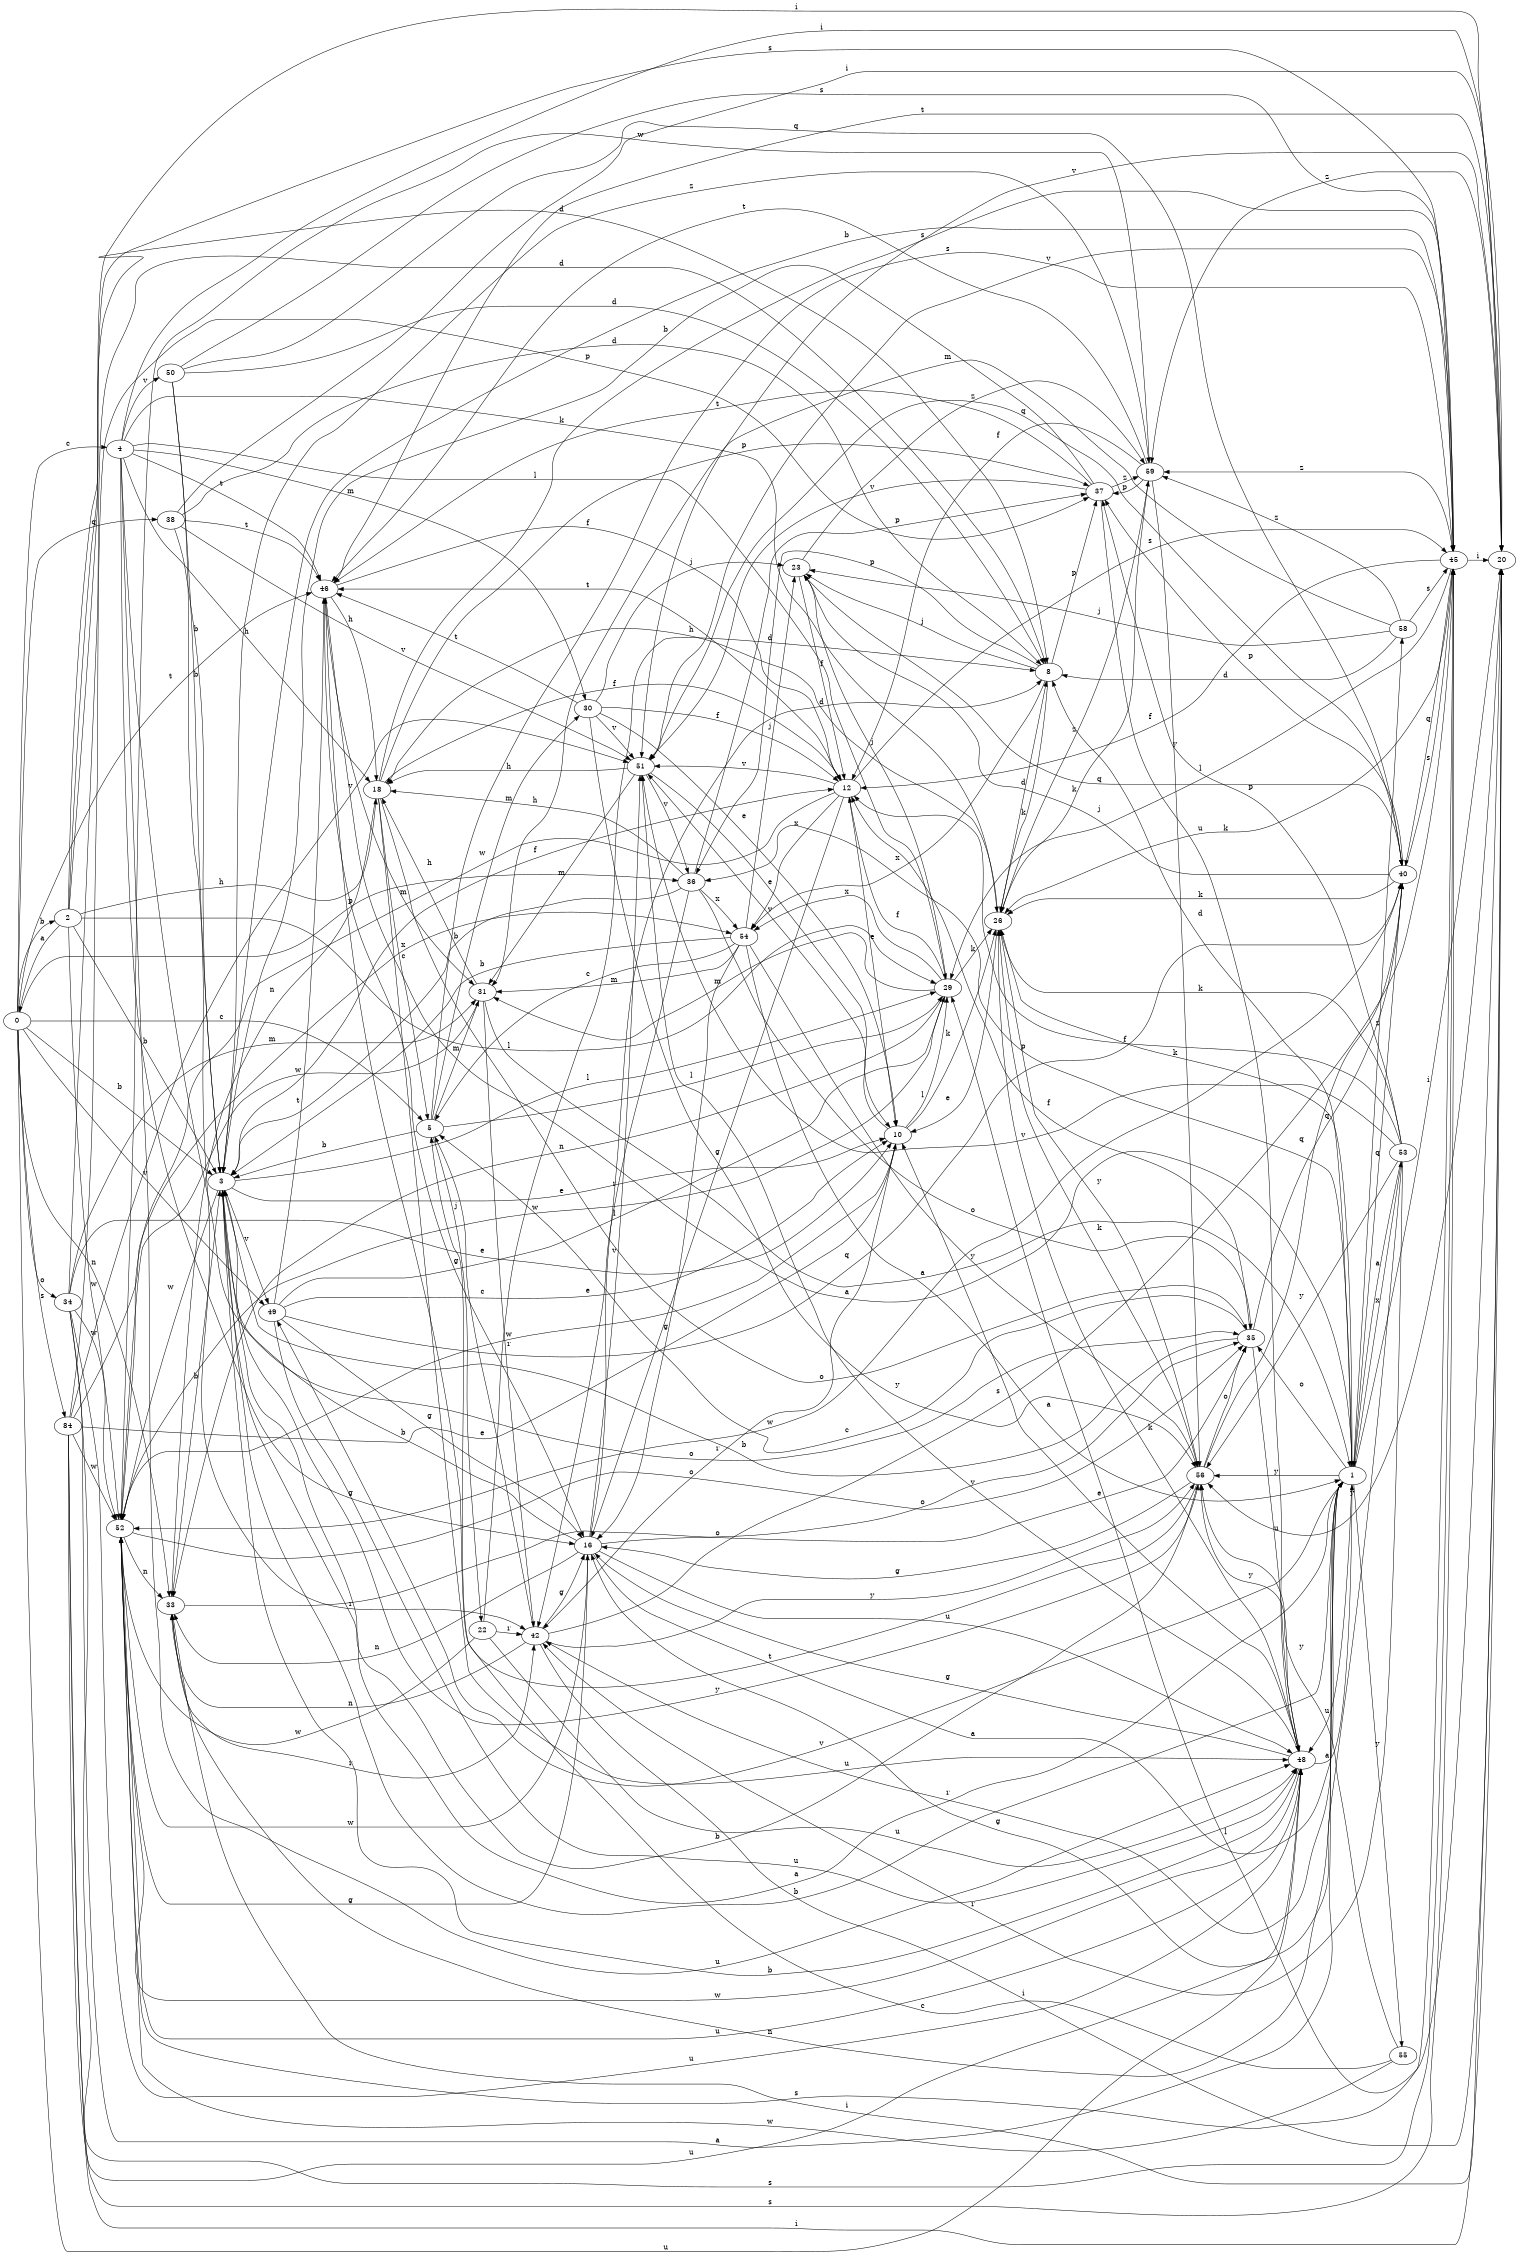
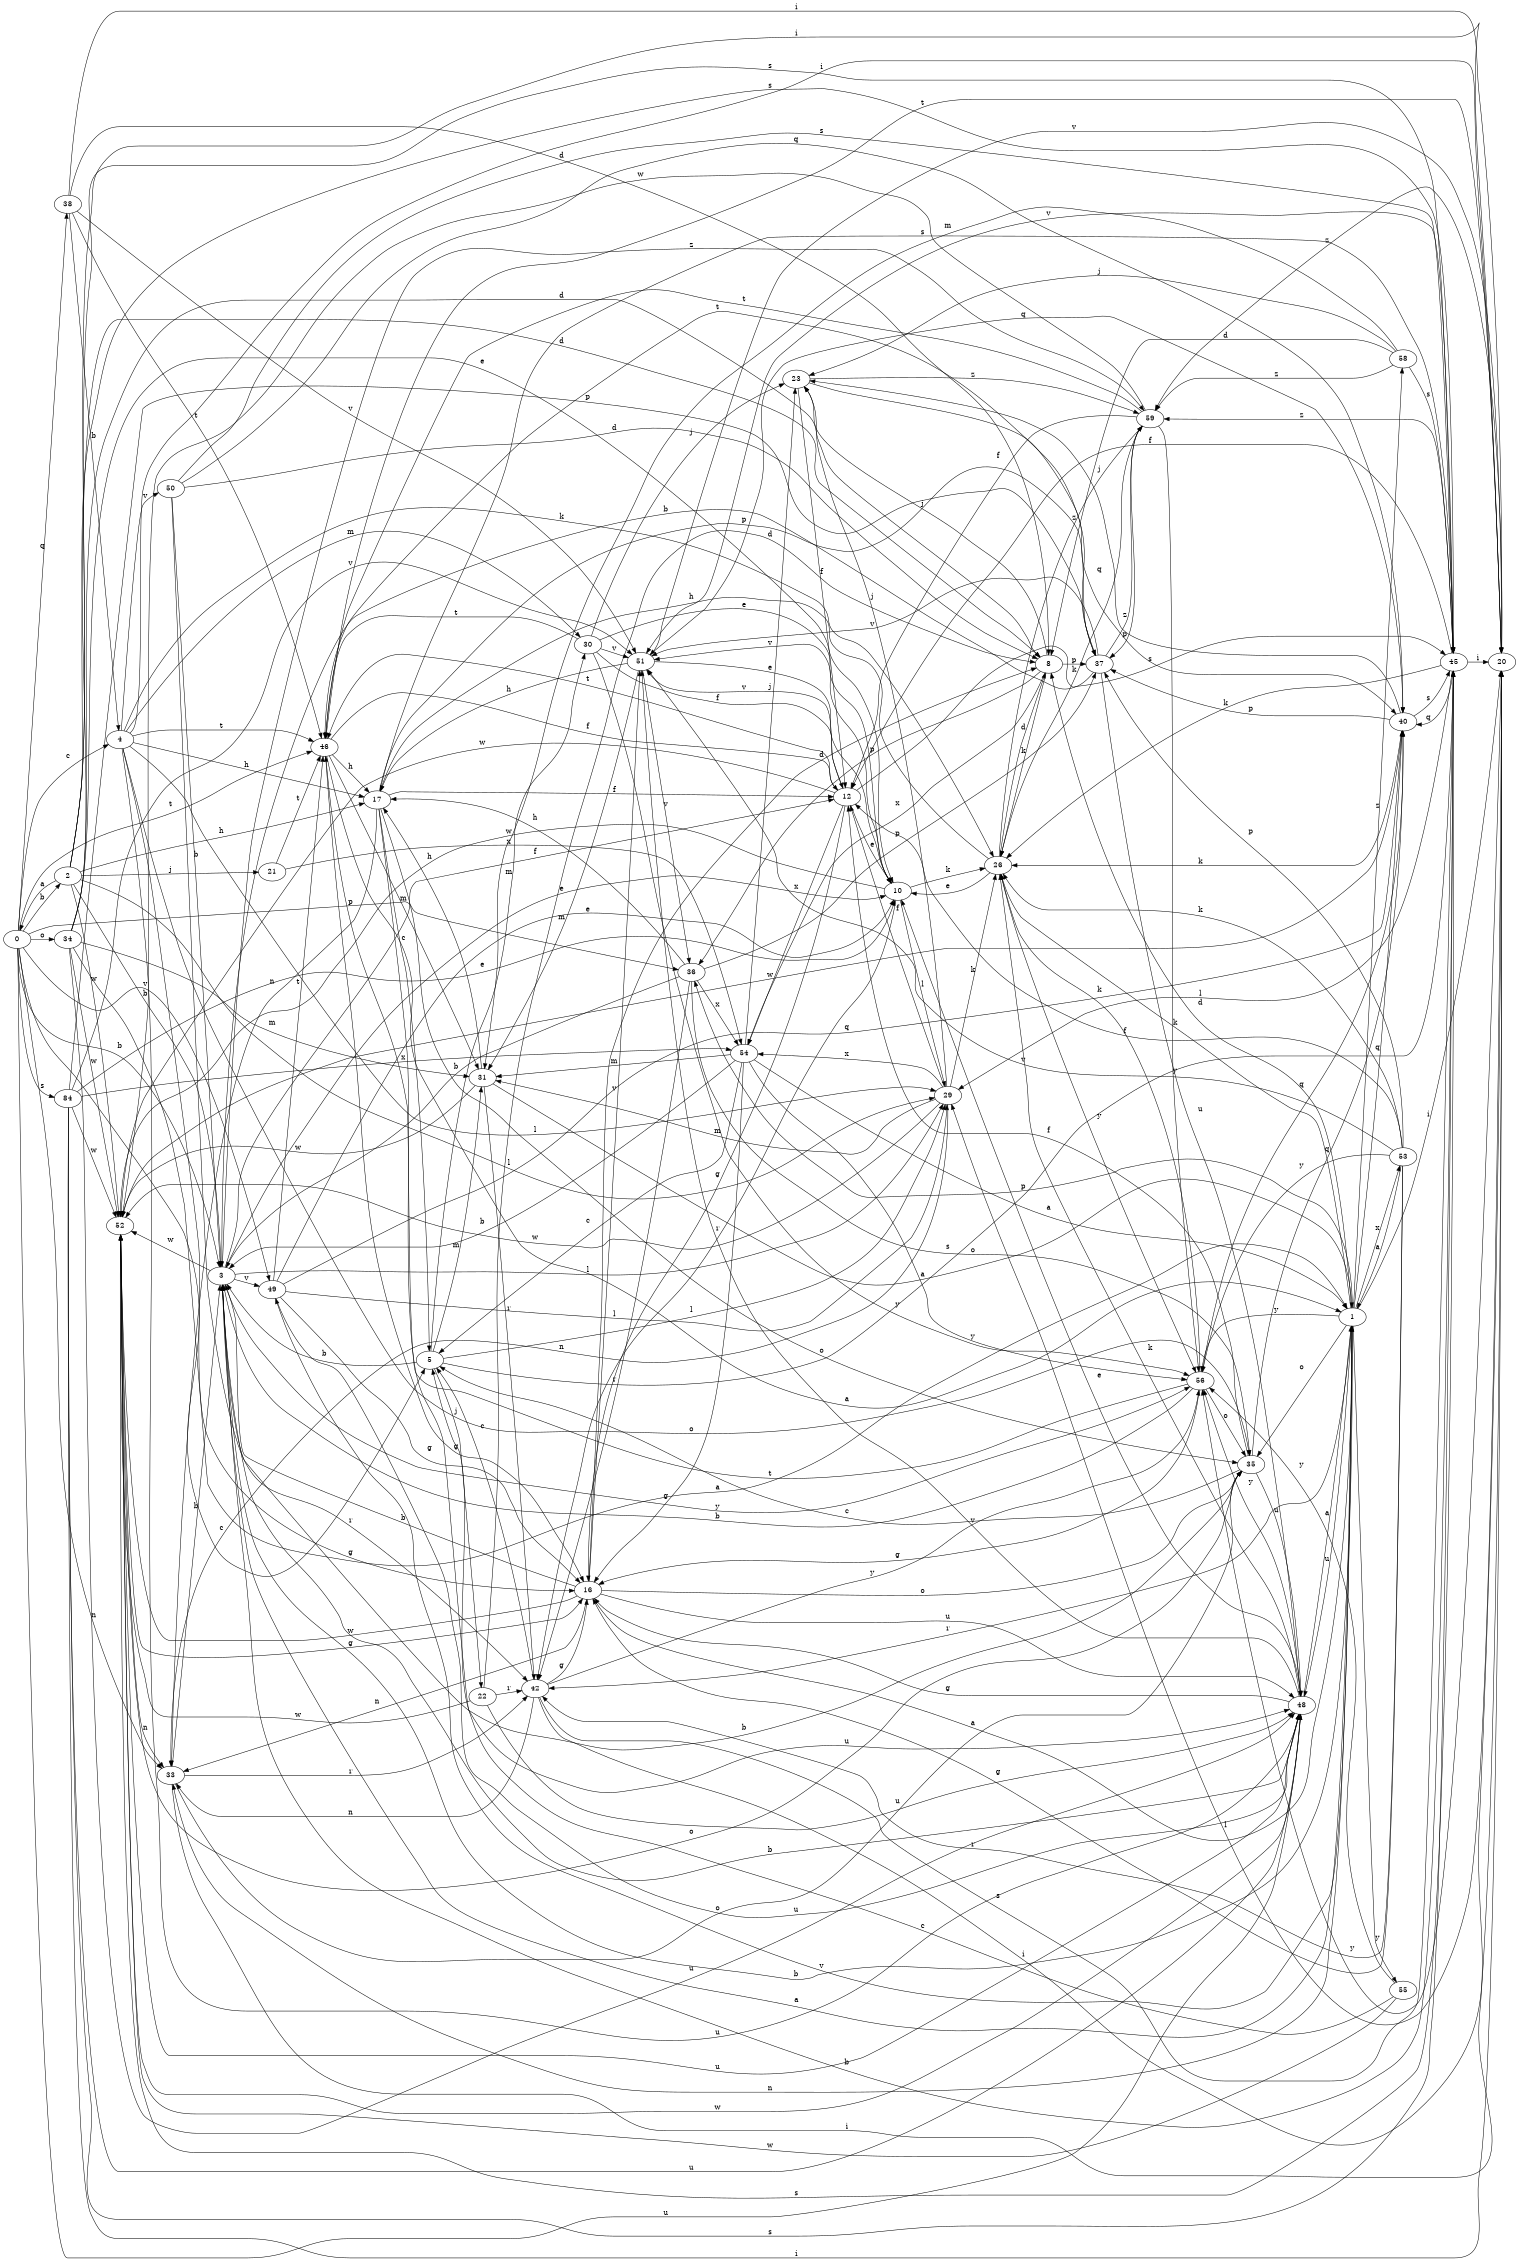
node "18": label "18" -> "17"
edge "38" -> "3": now "38" -> "4"
node "21": added
